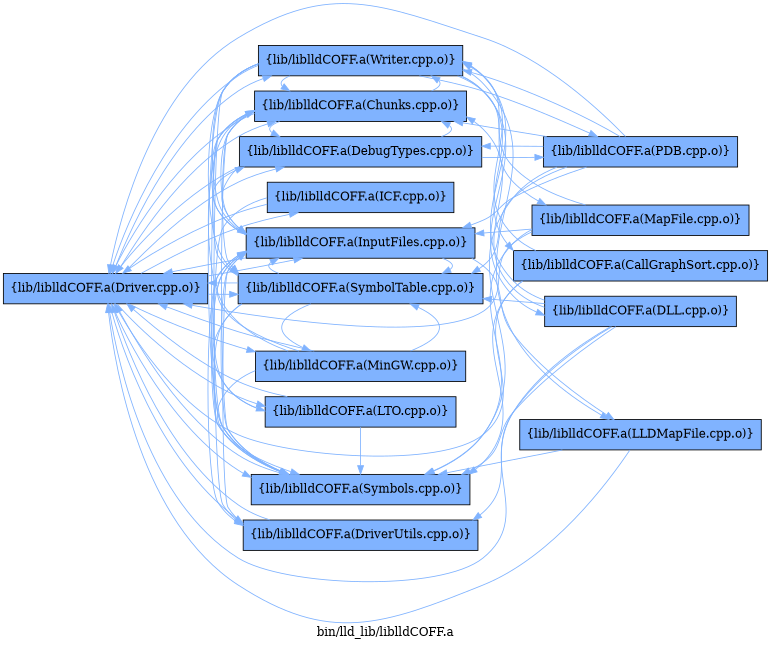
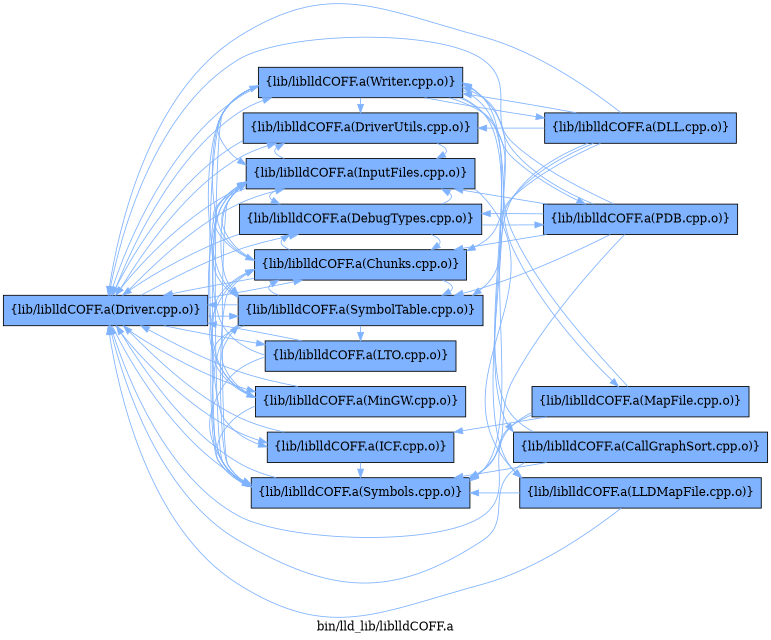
edge "{lib/liblldCOFF.a(Writer.cpp.o)}" -> "{lib/liblldCOFF.a(Chunks.cpp.o)}": now "{lib/liblldCOFF.a(Writer.cpp.o)}" -> "{lib/liblldCOFF.a(ICF.cpp.o)}"
edge "{lib/liblldCOFF.a(MapFile.cpp.o)}" -> "{lib/liblldCOFF.a(InputFiles.cpp.o)}": now "{lib/liblldCOFF.a(MapFile.cpp.o)}" -> "{lib/liblldCOFF.a(ICF.cpp.o)}"
